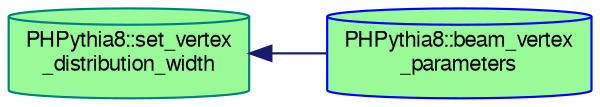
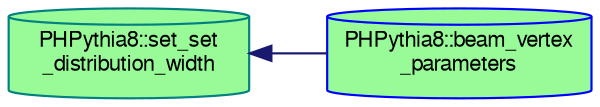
node "PHPythia8::set_vertex _distribution_width": label "PHPythia8::set_vertex _distribution_width" -> "PHPythia8::set_set _distribution_width"
